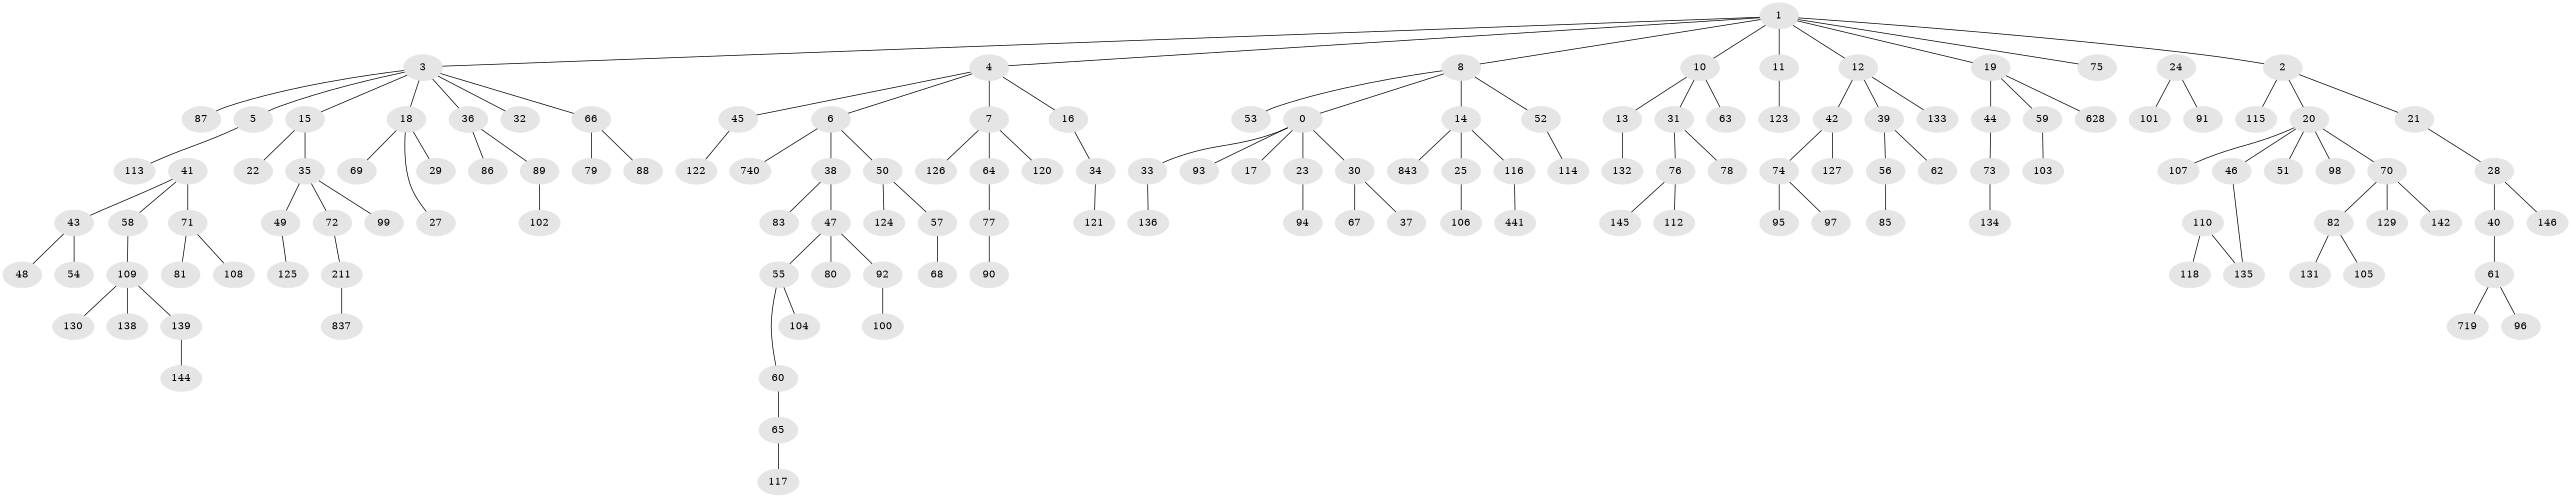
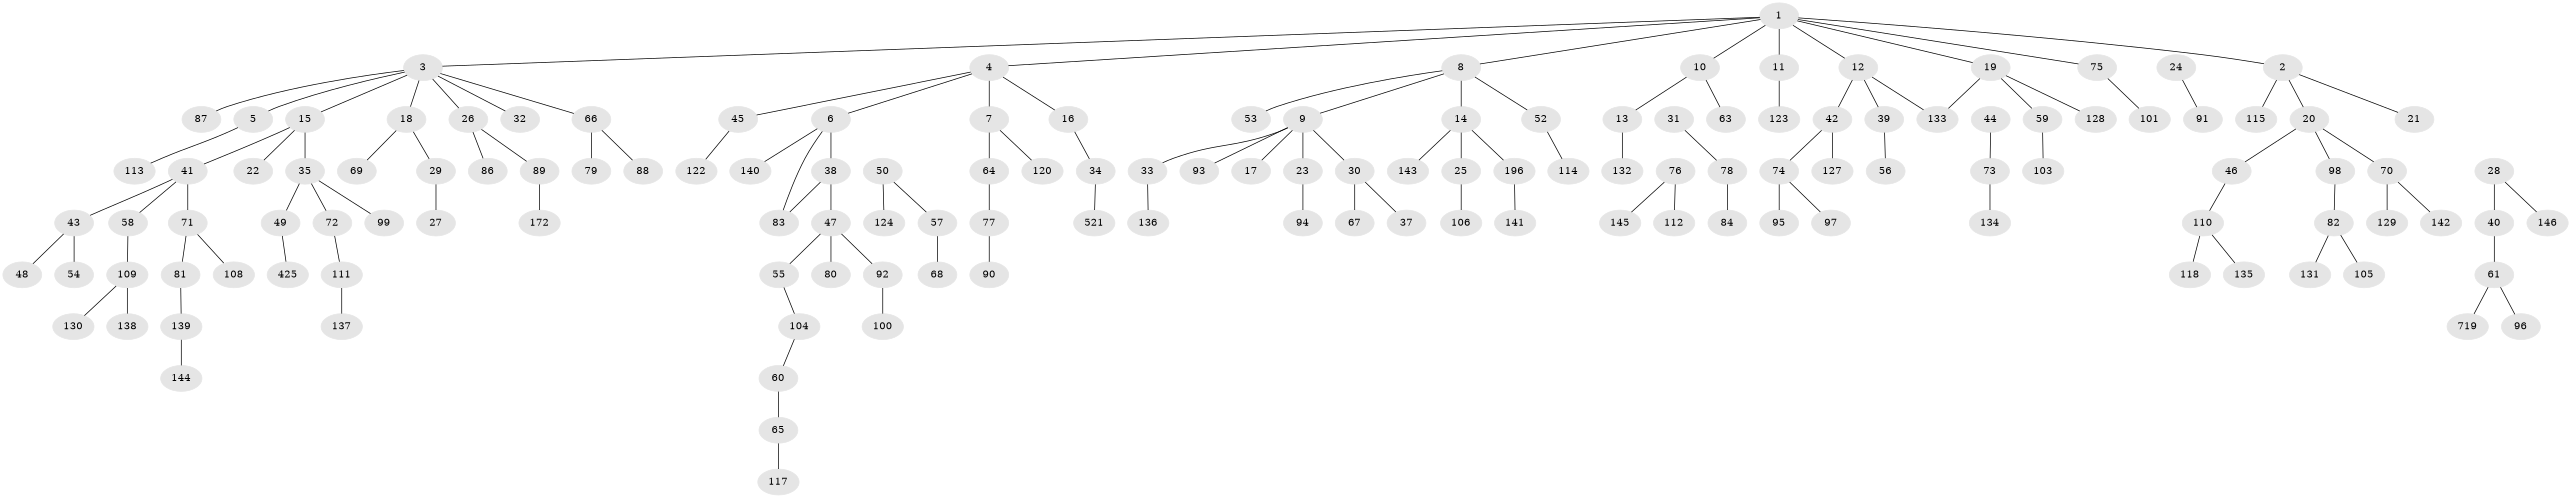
edge "24" -- "101": now "75" -- "101"
edge "10" -- "31": removed
edge "19" -- "44": now "19" -- "133"
node "36": label "36" -> "26"
node "0": label "0" -> "9"
node "628": label "628" -> "128"
edge "6" -- "50": now "6" -- "83"
edge "31" -- "76": removed
edge "21" -- "28": removed
edge "15" -- "41": added
node "740": label "740" -> "140"
node "126": removed
node "843": label "843" -> "143"
node "116": label "116" -> "196"
node "62": removed
node "107": removed
node "51": removed
edge "18" -- "27": now "29" -- "27"
edge "70" -- "82": now "98" -- "82"
node "102": label "102" -> "172"
node "121": label "121" -> "521"
node "441": label "441" -> "141"
node "84": added
node "85": removed
edge "46" -- "135": now "46" -- "110"
node "125": label "125" -> "425"
node "211": label "211" -> "111"
edge "109" -- "139": now "81" -- "139"
node "837": label "837" -> "137"
edge "55" -- "60": now "104" -- "60"
